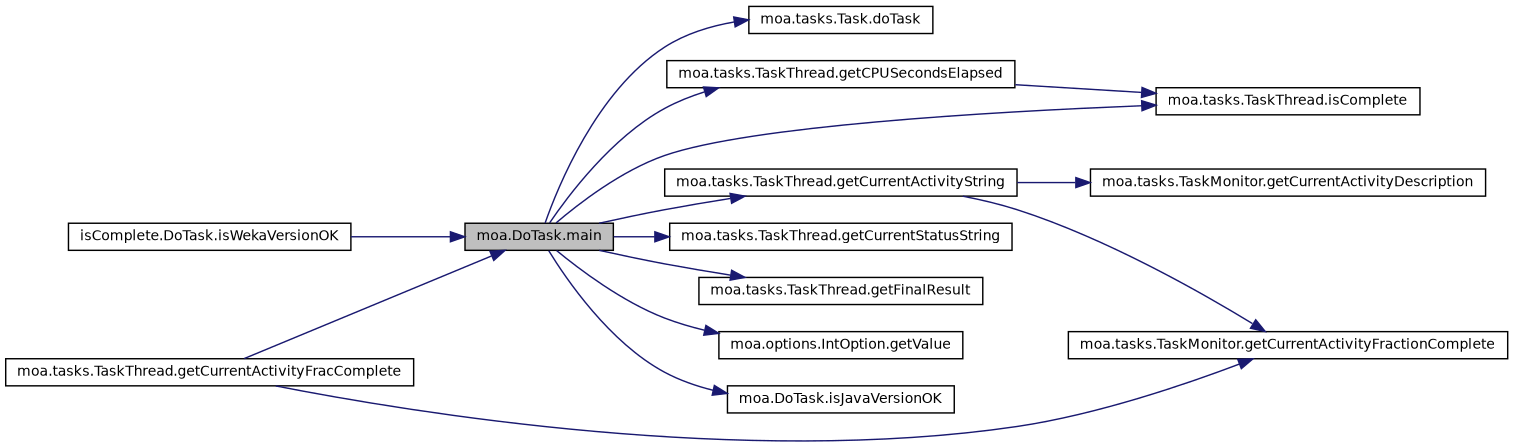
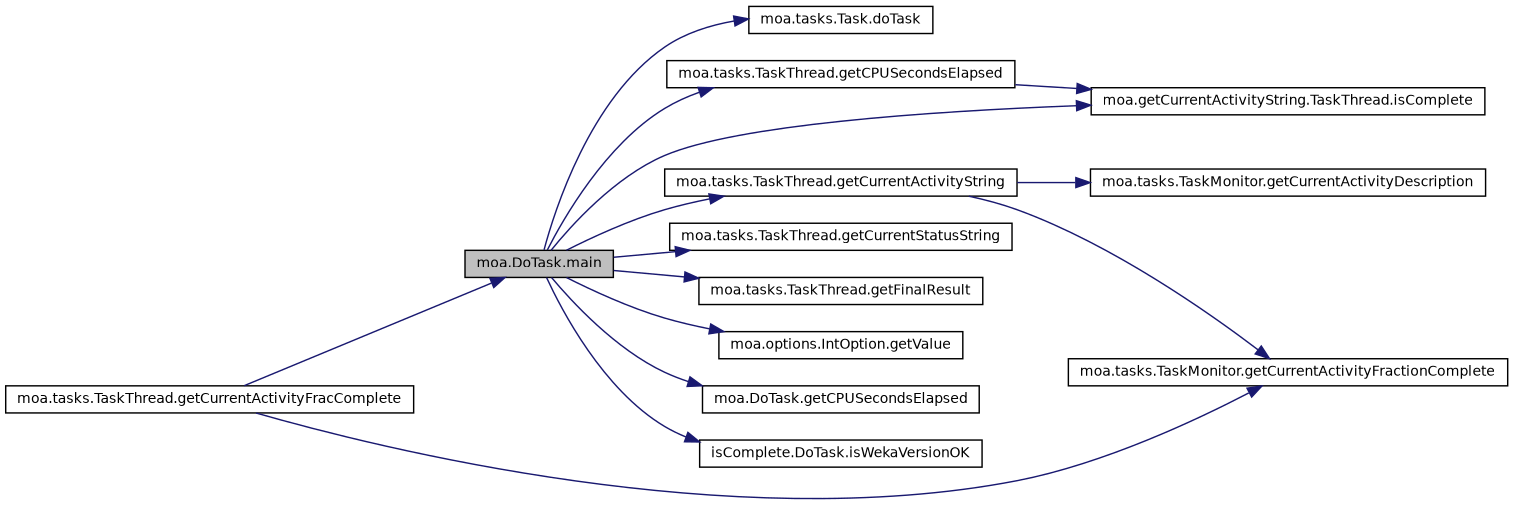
node "moa.tasks.TaskThread.isComplete": label "moa.tasks.TaskThread.isComplete" -> "moa.getCurrentActivityString.TaskThread.isComplete"
edge "isComplete.DoTask.isWekaVersionOK" -> "moa.DoTask.main": reversed
node "moa.DoTask.isJavaVersionOK": label "moa.DoTask.isJavaVersionOK" -> "moa.DoTask.getCPUSecondsElapsed"
